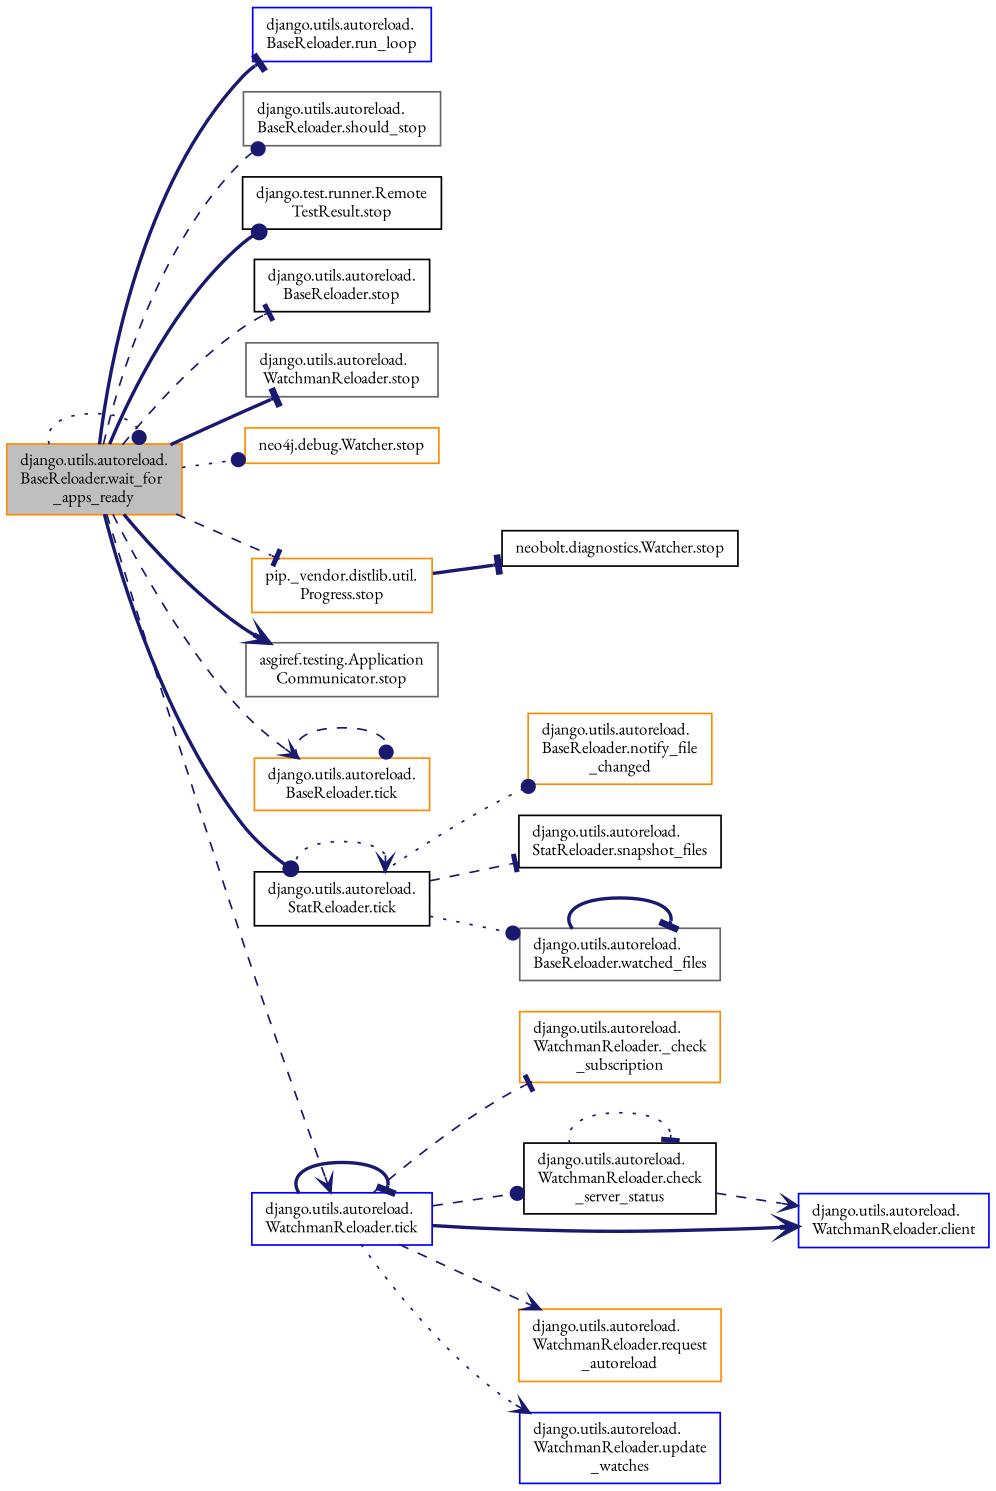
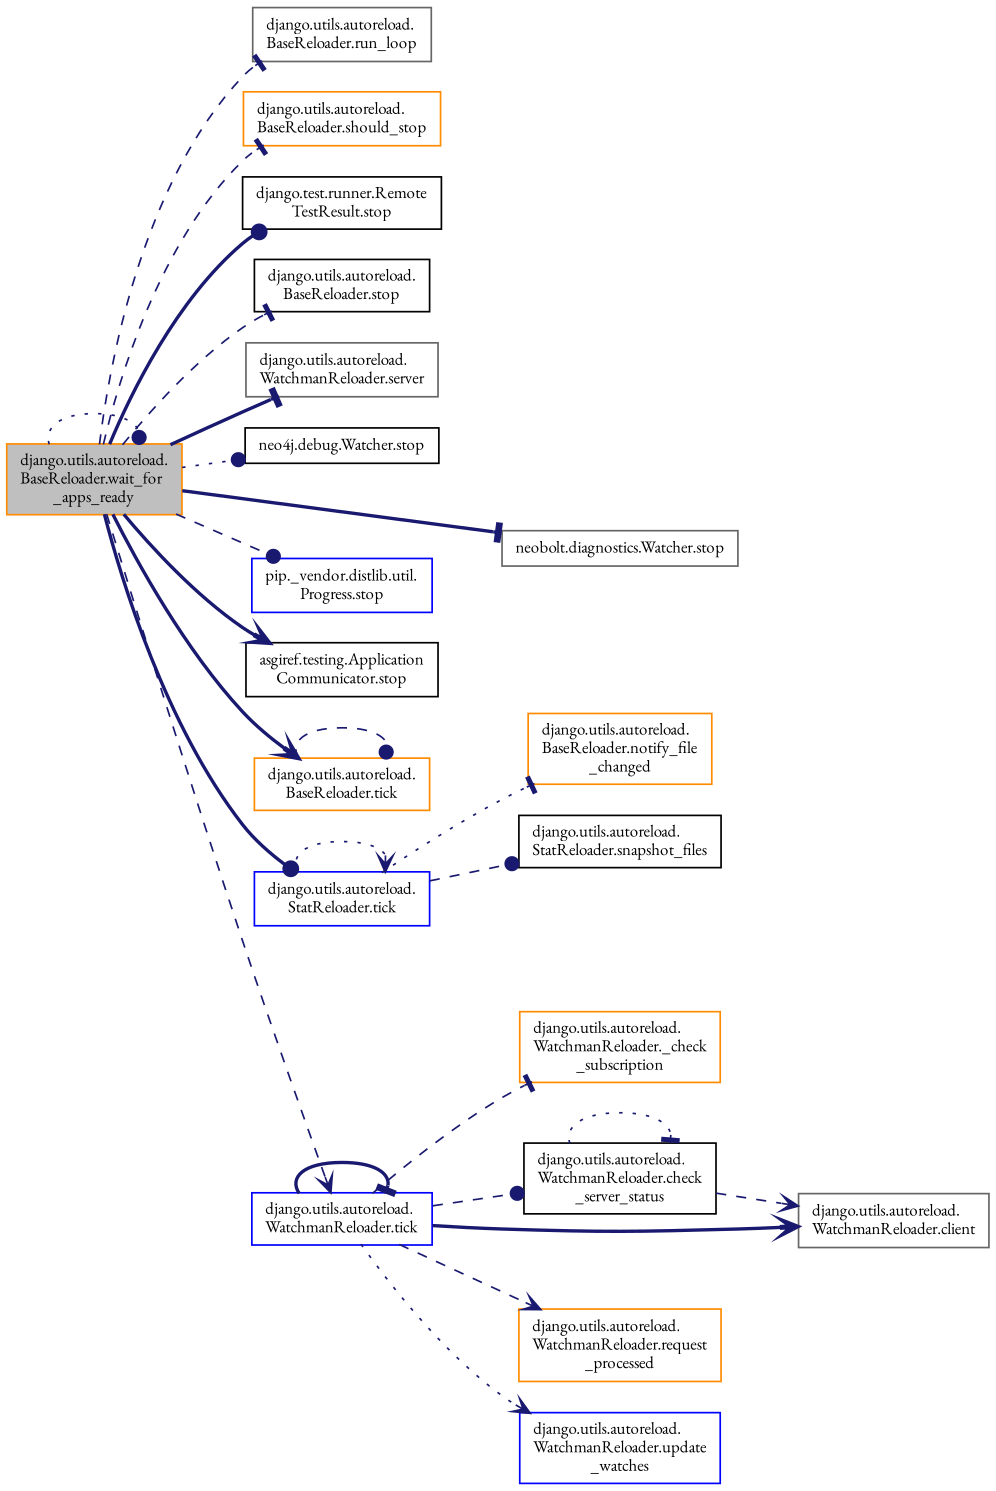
node "django.utils.autoreload. BaseReloader.run_loop": color blue -> gray40
node "django.utils.autoreload. BaseReloader.should_stop": color gray40 -> darkorange
edge "django.utils.autoreload. BaseReloader.wait_for _apps_ready" -> "django.utils.autoreload. BaseReloader.run_loop": style bold -> dashed
edge "django.utils.autoreload. BaseReloader.wait_for _apps_ready" -> "django.utils.autoreload. BaseReloader.should_stop": arrowhead dot -> tee
node "django.utils.autoreload. WatchmanReloader.stop": label "django.utils.autoreload. WatchmanReloader.stop" -> "django.utils.autoreload. WatchmanReloader.server"
node "neo4j.debug.Watcher.stop": color darkorange -> black
edge "django.utils.autoreload. BaseReloader.wait_for _apps_ready" -> "pip._vendor.distlib.util. Progress.stop": arrowhead tee -> dot
node "neobolt.diagnostics.Watcher.stop": color black -> gray40
edge "pip._vendor.distlib.util. Progress.stop" -> "neobolt.diagnostics.Watcher.stop": now "django.utils.autoreload. BaseReloader.wait_for _apps_ready" -> "neobolt.diagnostics.Watcher.stop"
node "pip._vendor.distlib.util. Progress.stop": color darkorange -> blue
edge "django.utils.autoreload. BaseReloader.wait_for _apps_ready" -> "django.utils.autoreload. BaseReloader.tick": style dashed -> bold
node "asgiref.testing.Application Communicator.stop": color gray40 -> black
edge "django.utils.autoreload. StatReloader.tick" -> "django.utils.autoreload. BaseReloader.notify_file _changed": arrowhead dot -> tee
edge "django.utils.autoreload. StatReloader.tick" -> "django.utils.autoreload. StatReloader.snapshot_files": arrowhead tee -> dot
node "django.utils.autoreload. StatReloader.tick": color black -> blue
node "django.utils.autoreload. BaseReloader.watched_files": removed
node "django.utils.autoreload. WatchmanReloader.client": color blue -> gray40
node "django.utils.autoreload. WatchmanReloader.request _autoreload": label "django.utils.autoreload. WatchmanReloader.request _autoreload" -> "django.utils.autoreload. WatchmanReloader.request _processed"
